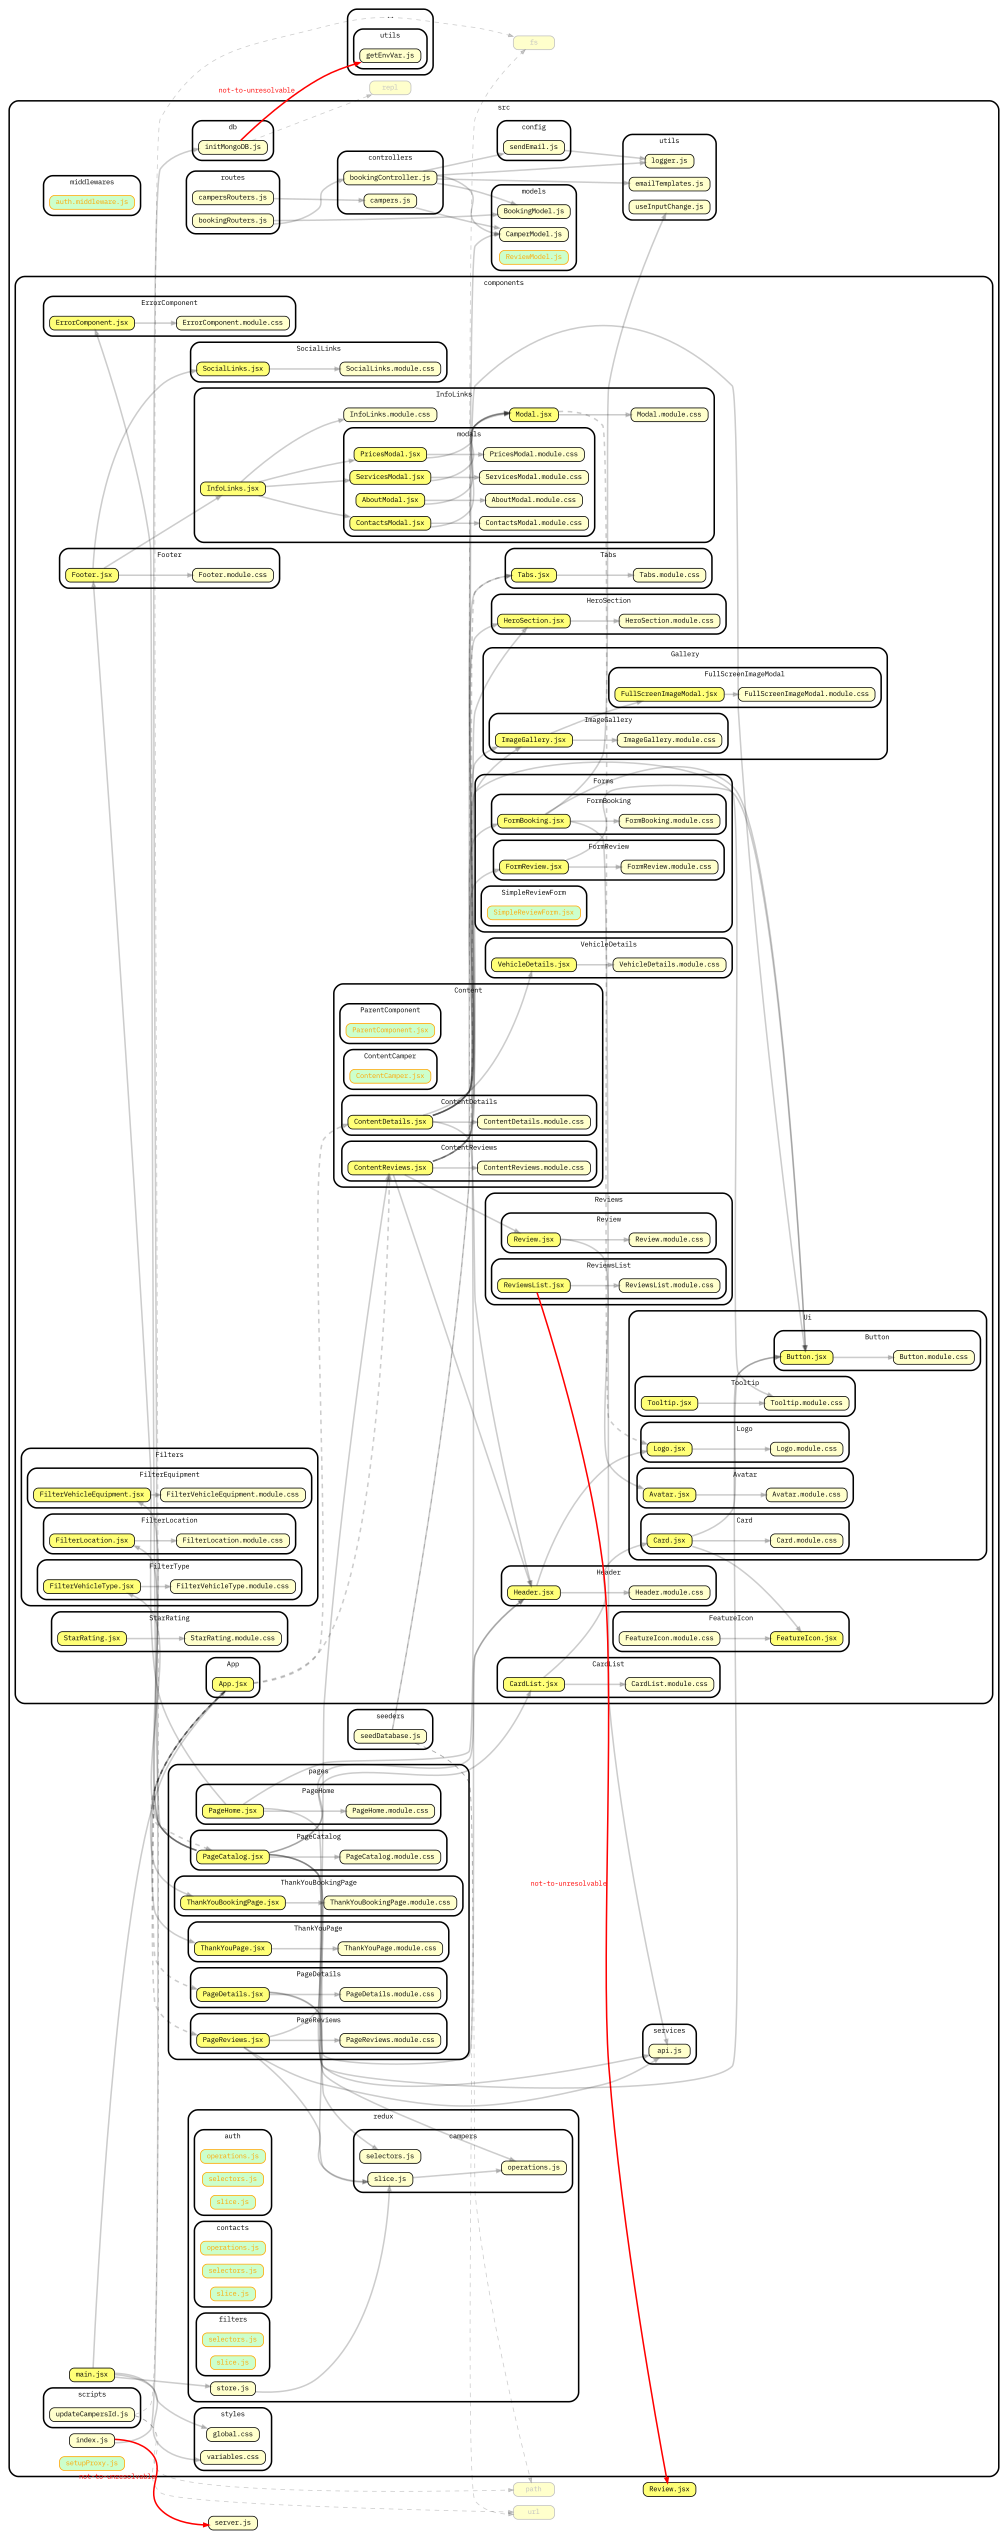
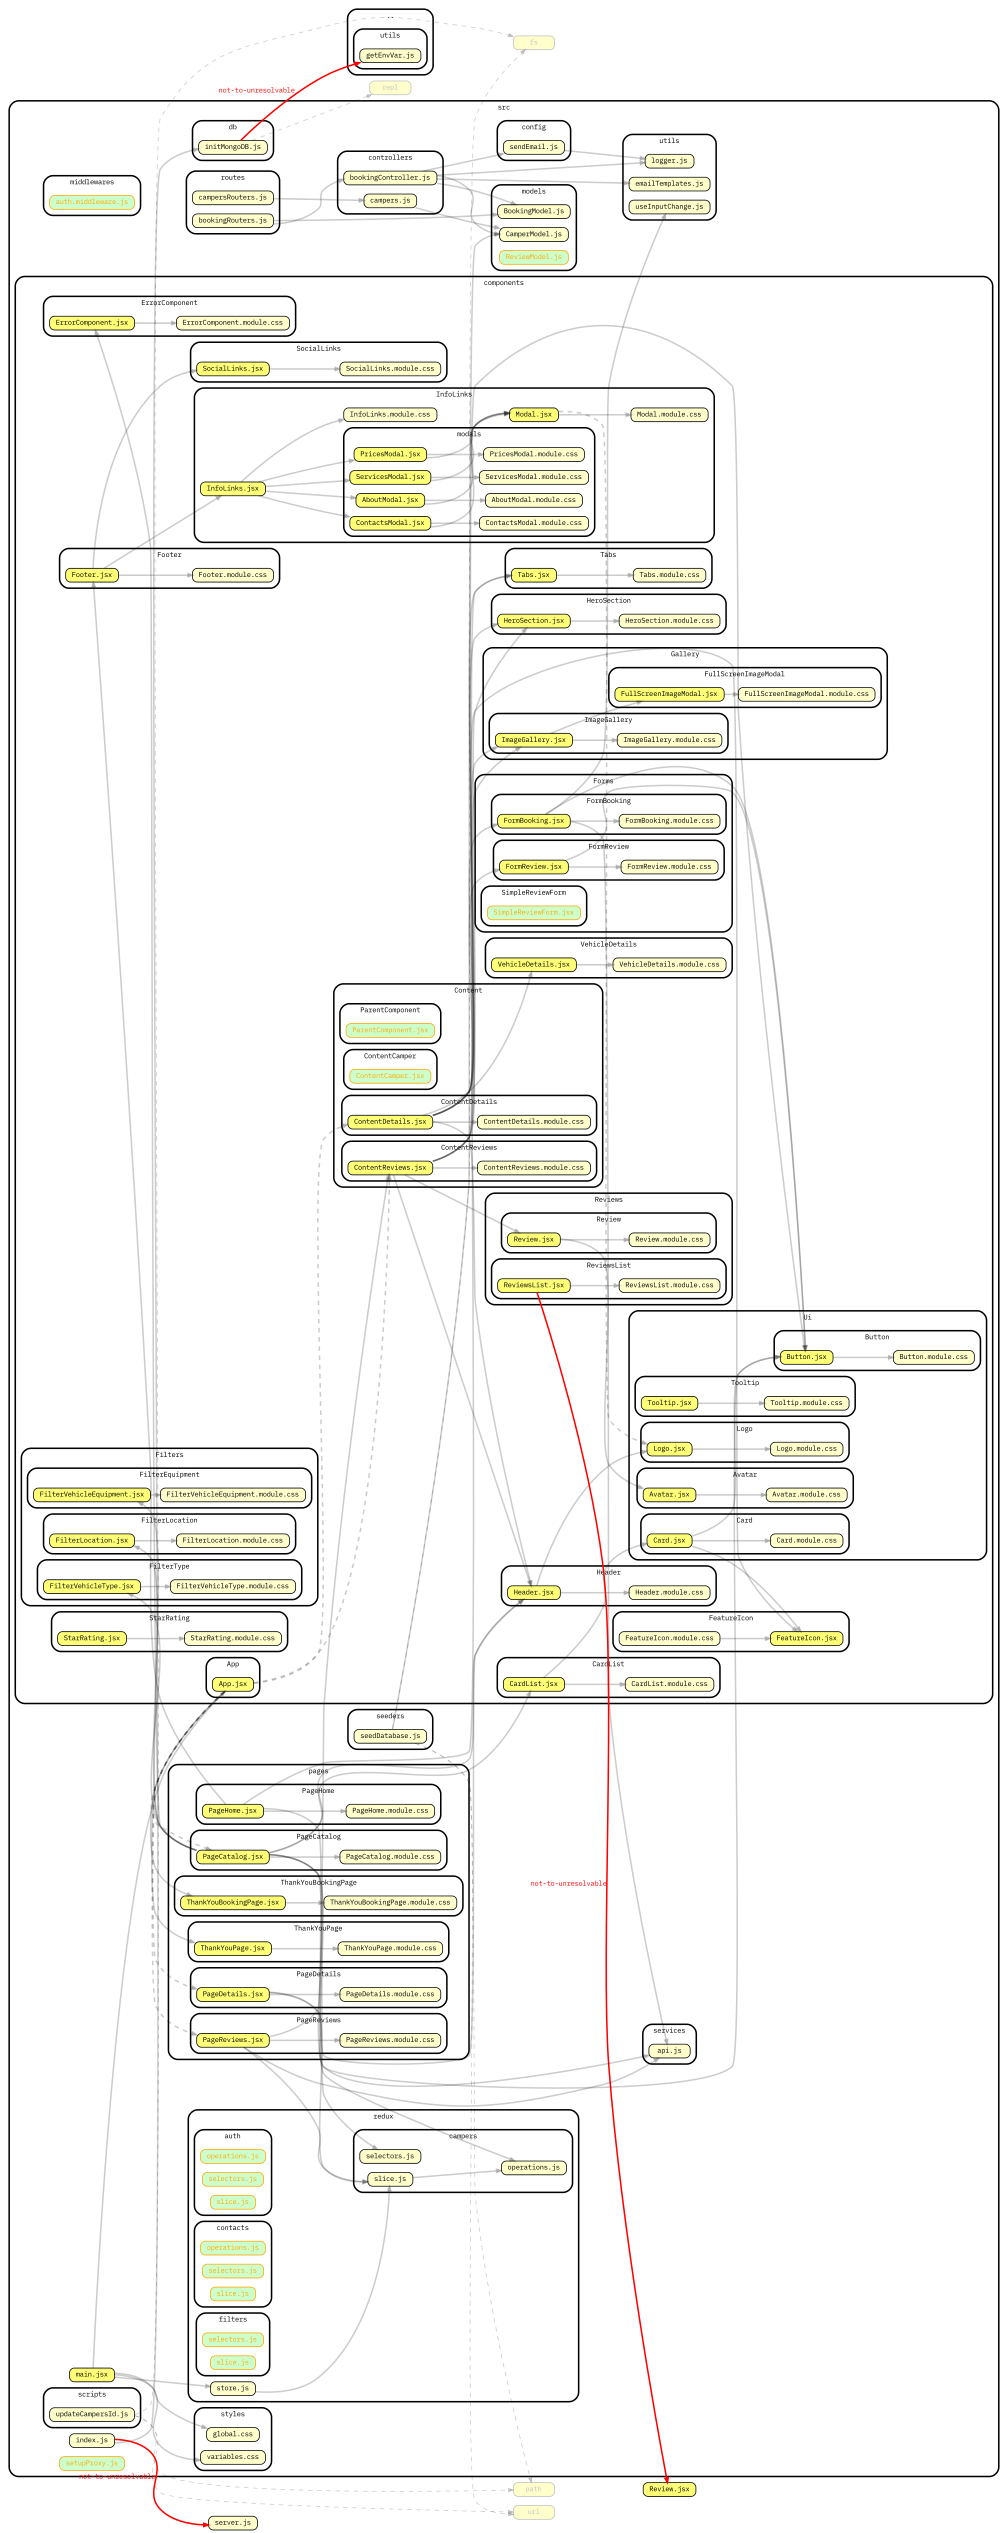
edge "InfoLinks.jsx" -> "AboutModal.jsx": added
edge "ContentDetails.jsx" -> "Tooltip.module.css": now "ContentDetails.jsx" -> "FeatureIcon.jsx"
edge "ContentReviews.jsx" -> "Tabs.jsx": style dashed -> solid
